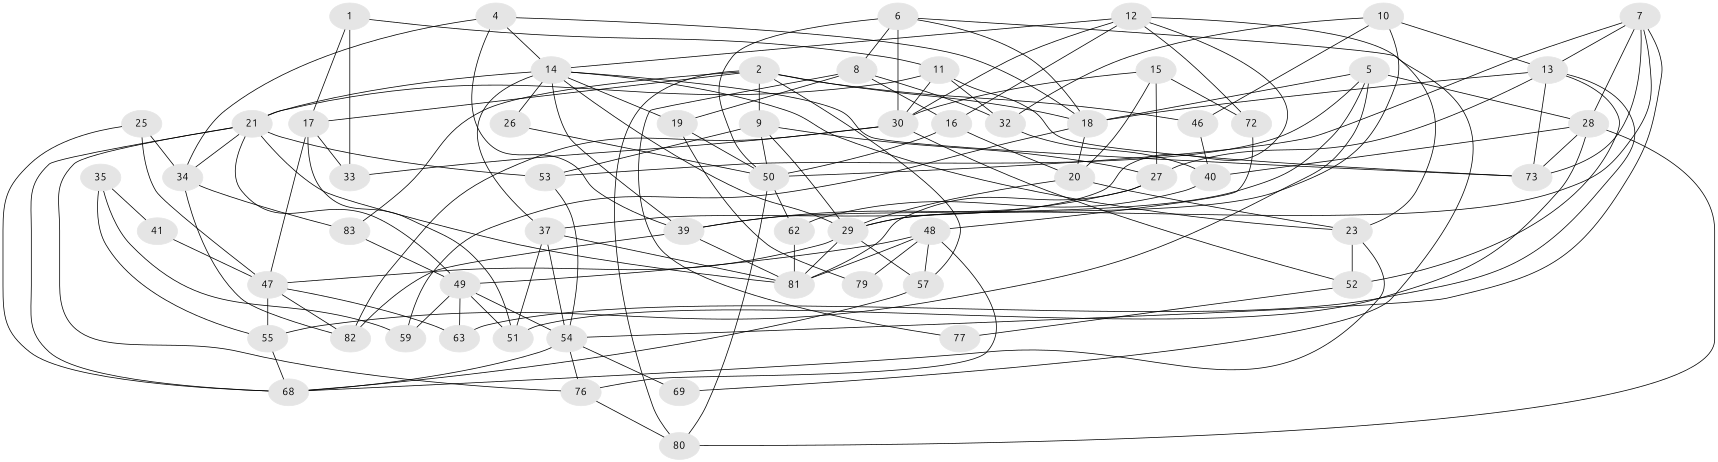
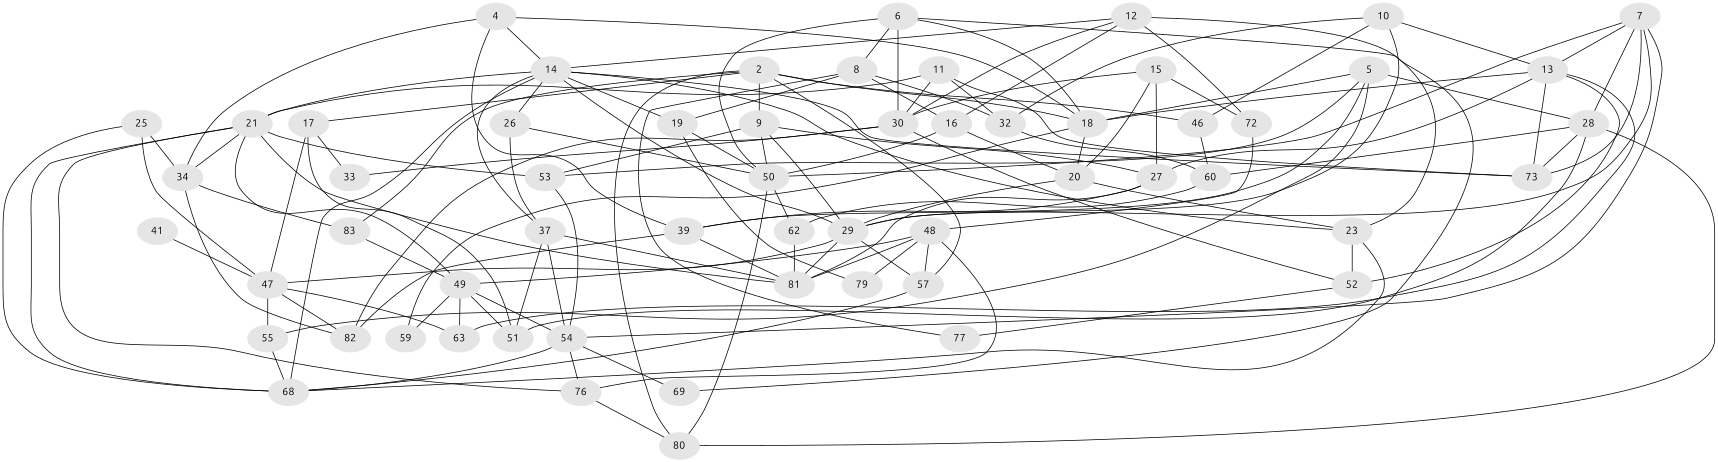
node "1": removed
edge "14" -- "39": now "14" -- "68"
node "35": removed
node "40": label "40" -> "60"
edge "12" -- "37": now "26" -- "37"
